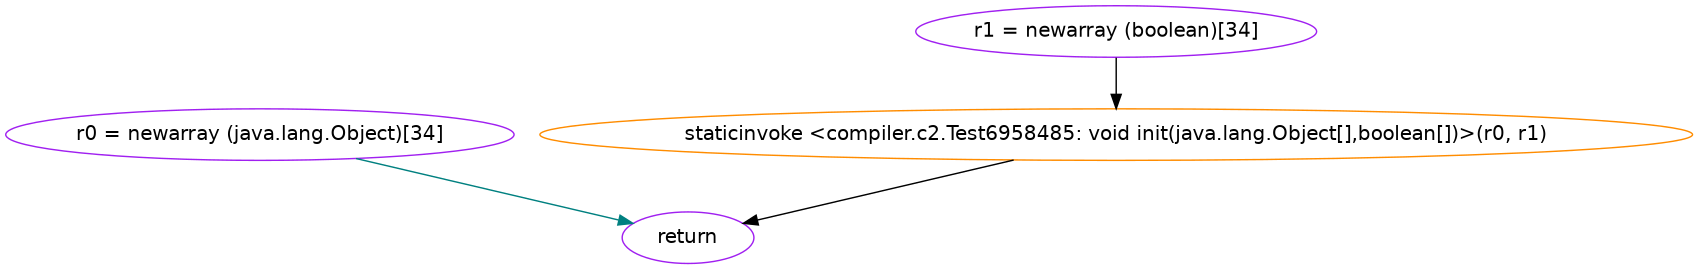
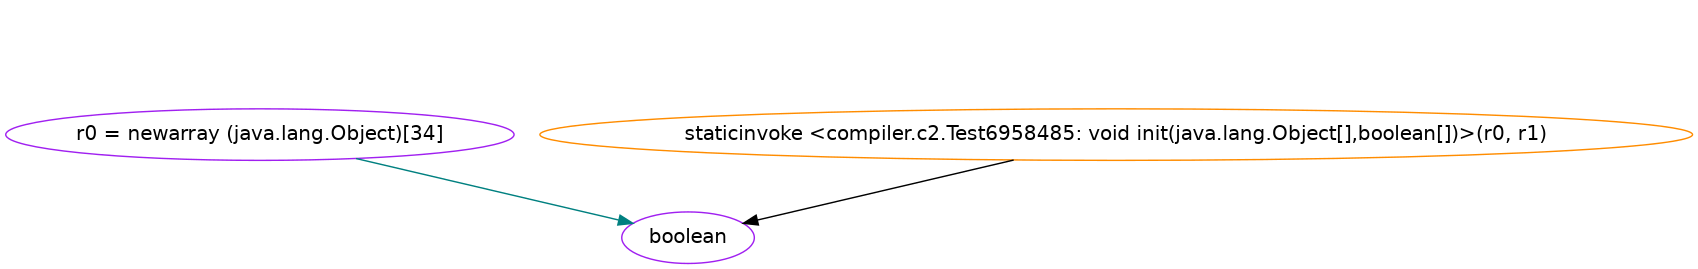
node "r1 = newarray (boolean)[34]": removed
node "return": label "return" -> "boolean"
